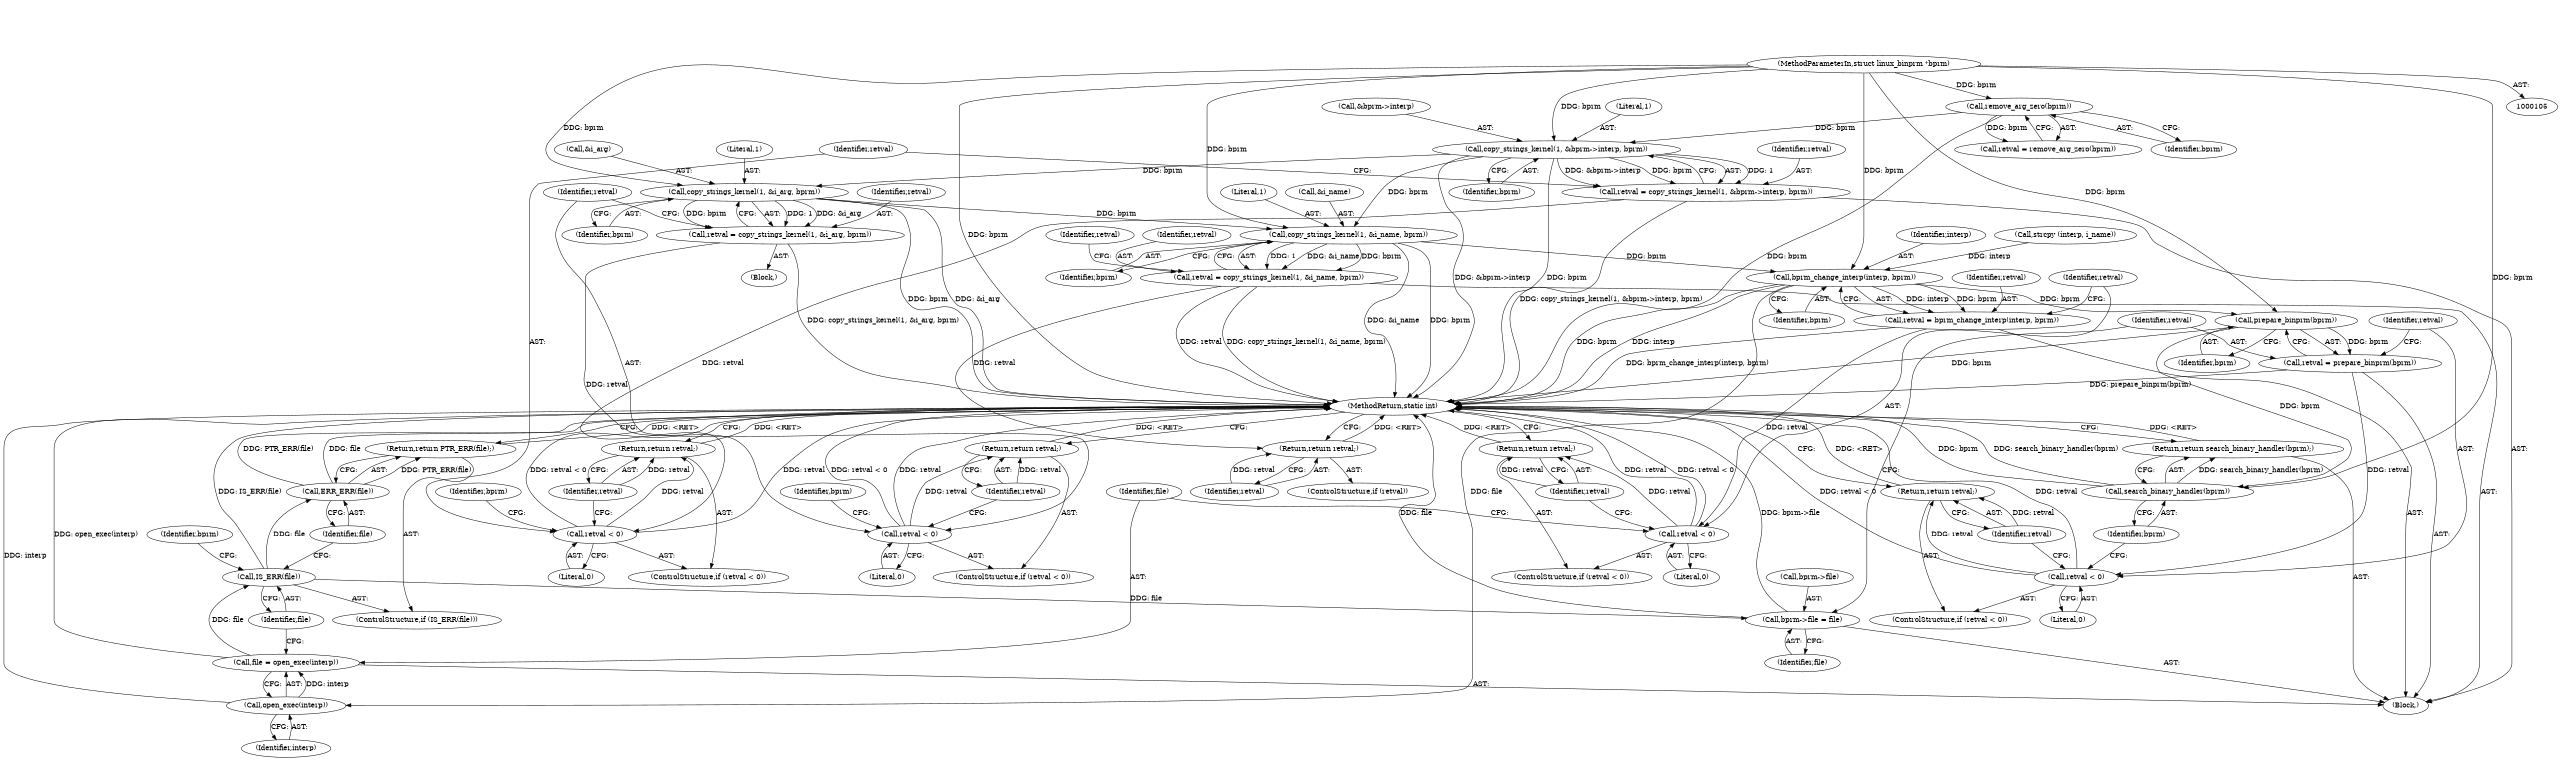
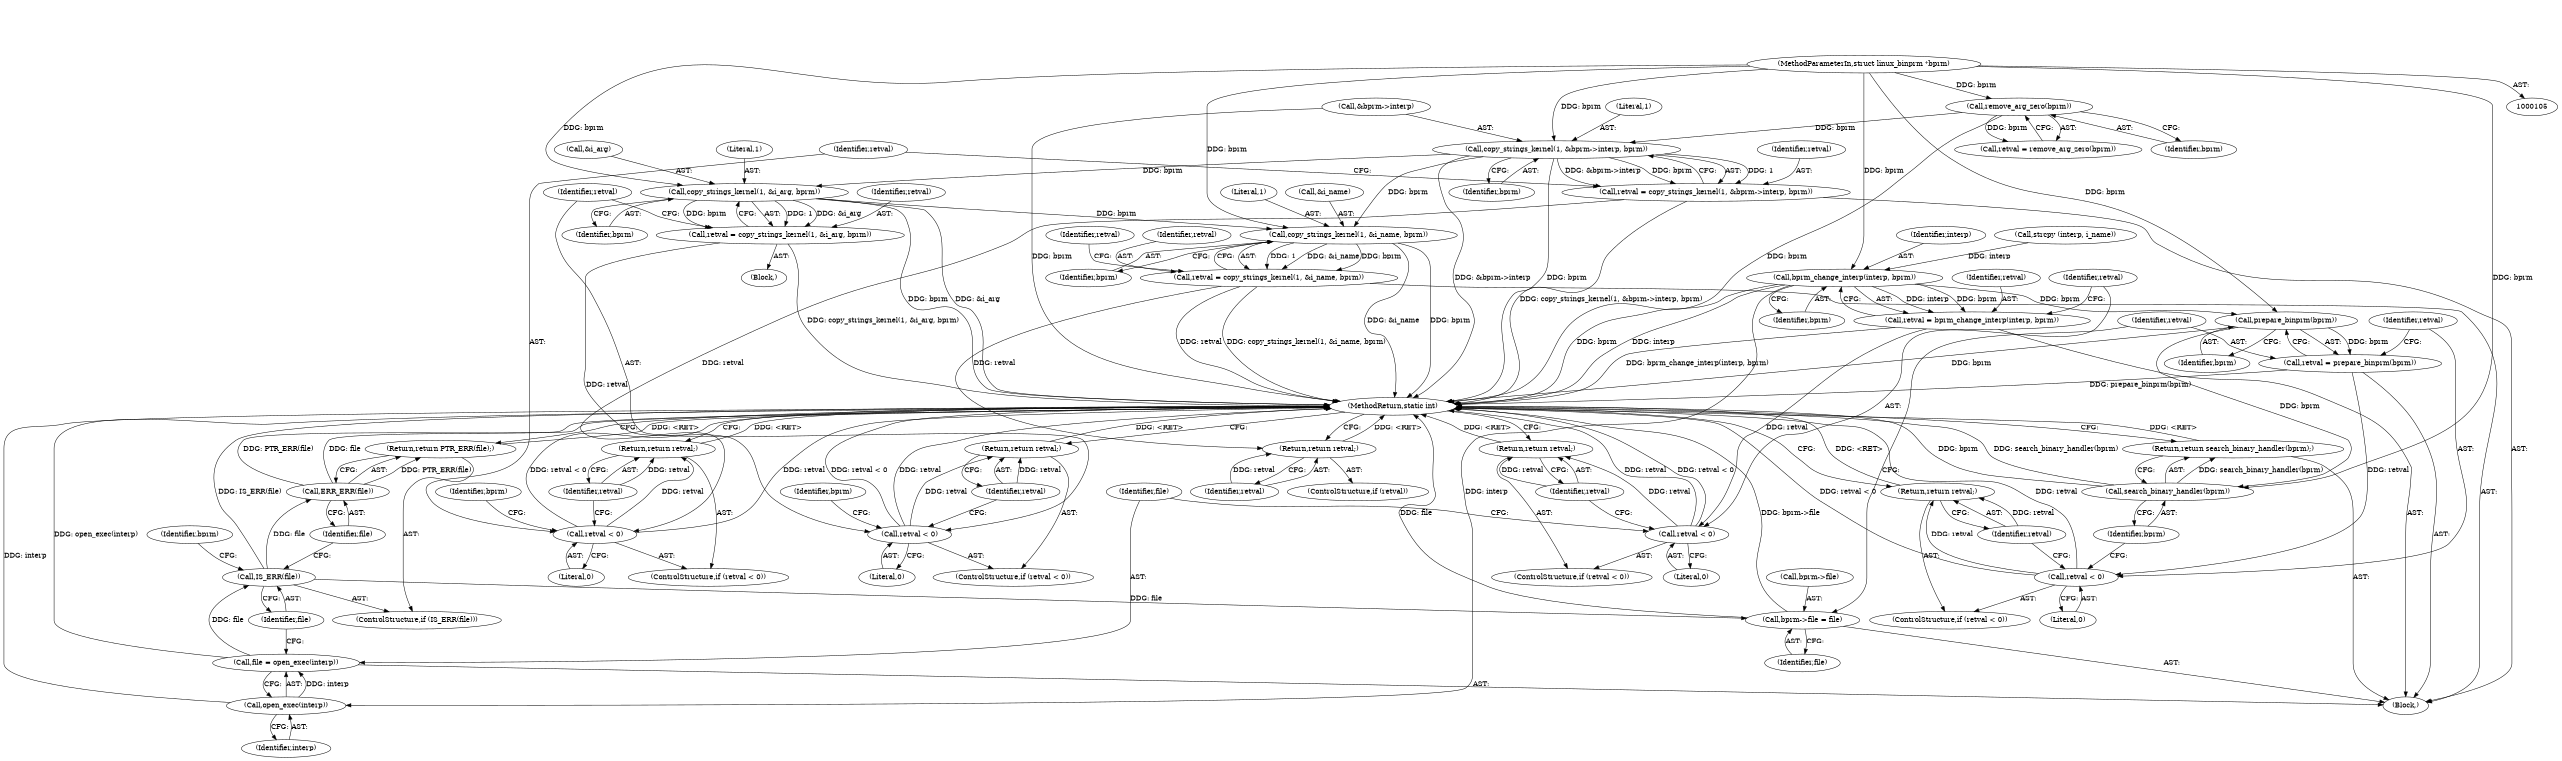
edge "(MethodParameterIn,struct linux_binprm *bprm)" -> "(MethodReturn,static int)": now "(Call,&bprm->interp)" -> "(MethodReturn,static int)"
edge "(Call,copy_strings_kernel(1, &i_name, bprm))" -> "(Call,bprm_change_interp(interp, bprm))": removed, label "DDG: bprm"
edge "(Call,bprm_change_interp(interp, bprm))" -> "(Call,open_exec(interp))": label "DDG: file" -> "DDG: interp"
